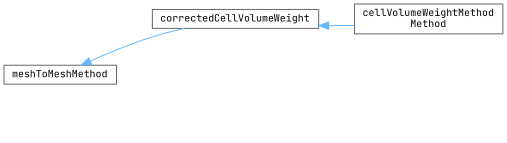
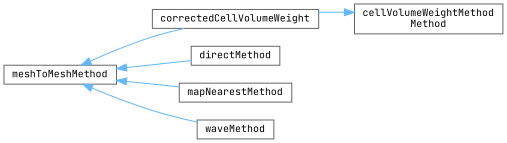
edge "cellVolumeWeightMethod Method" -> "correctedCellVolumeWeight": reversed
node "directMethod": added
node "mapNearestMethod": added
node "waveMethod": added
